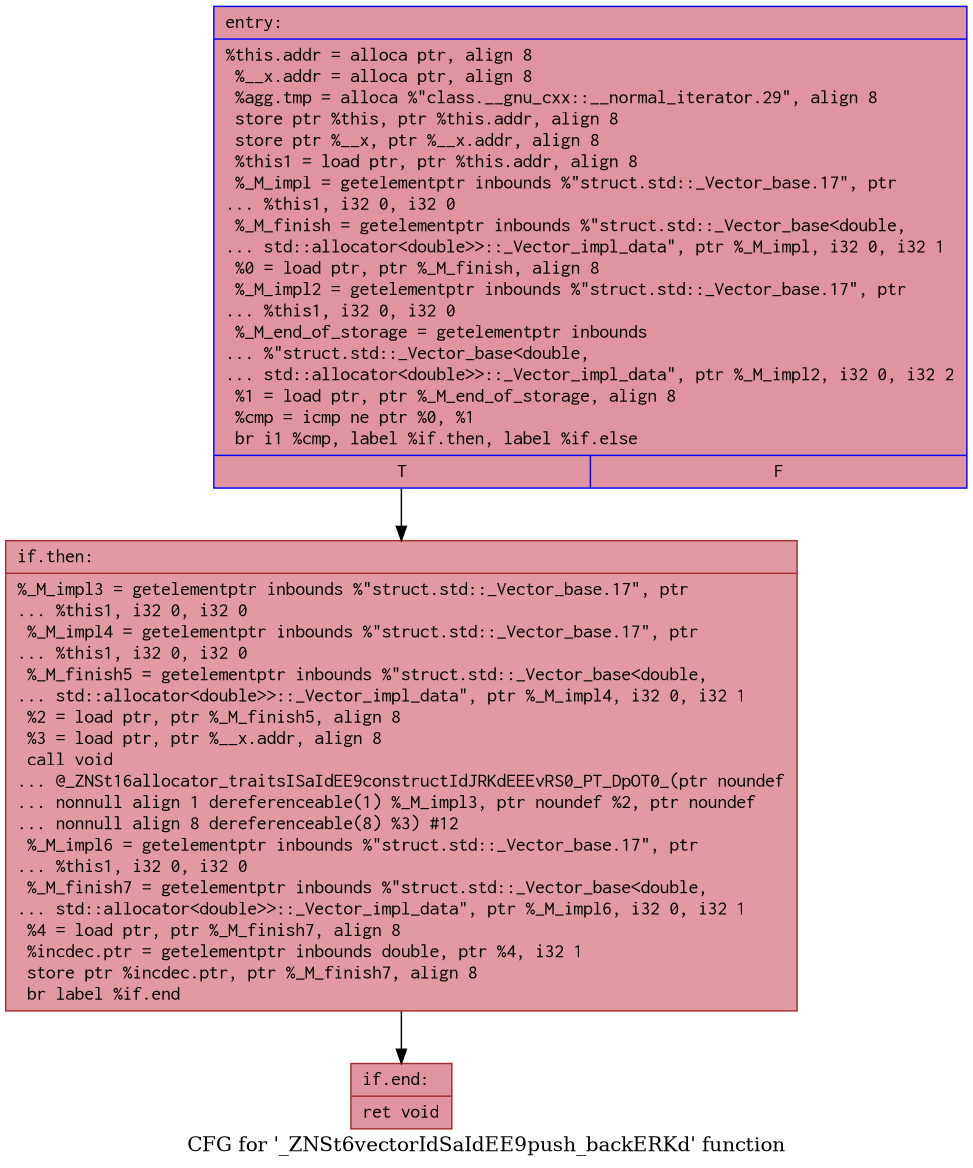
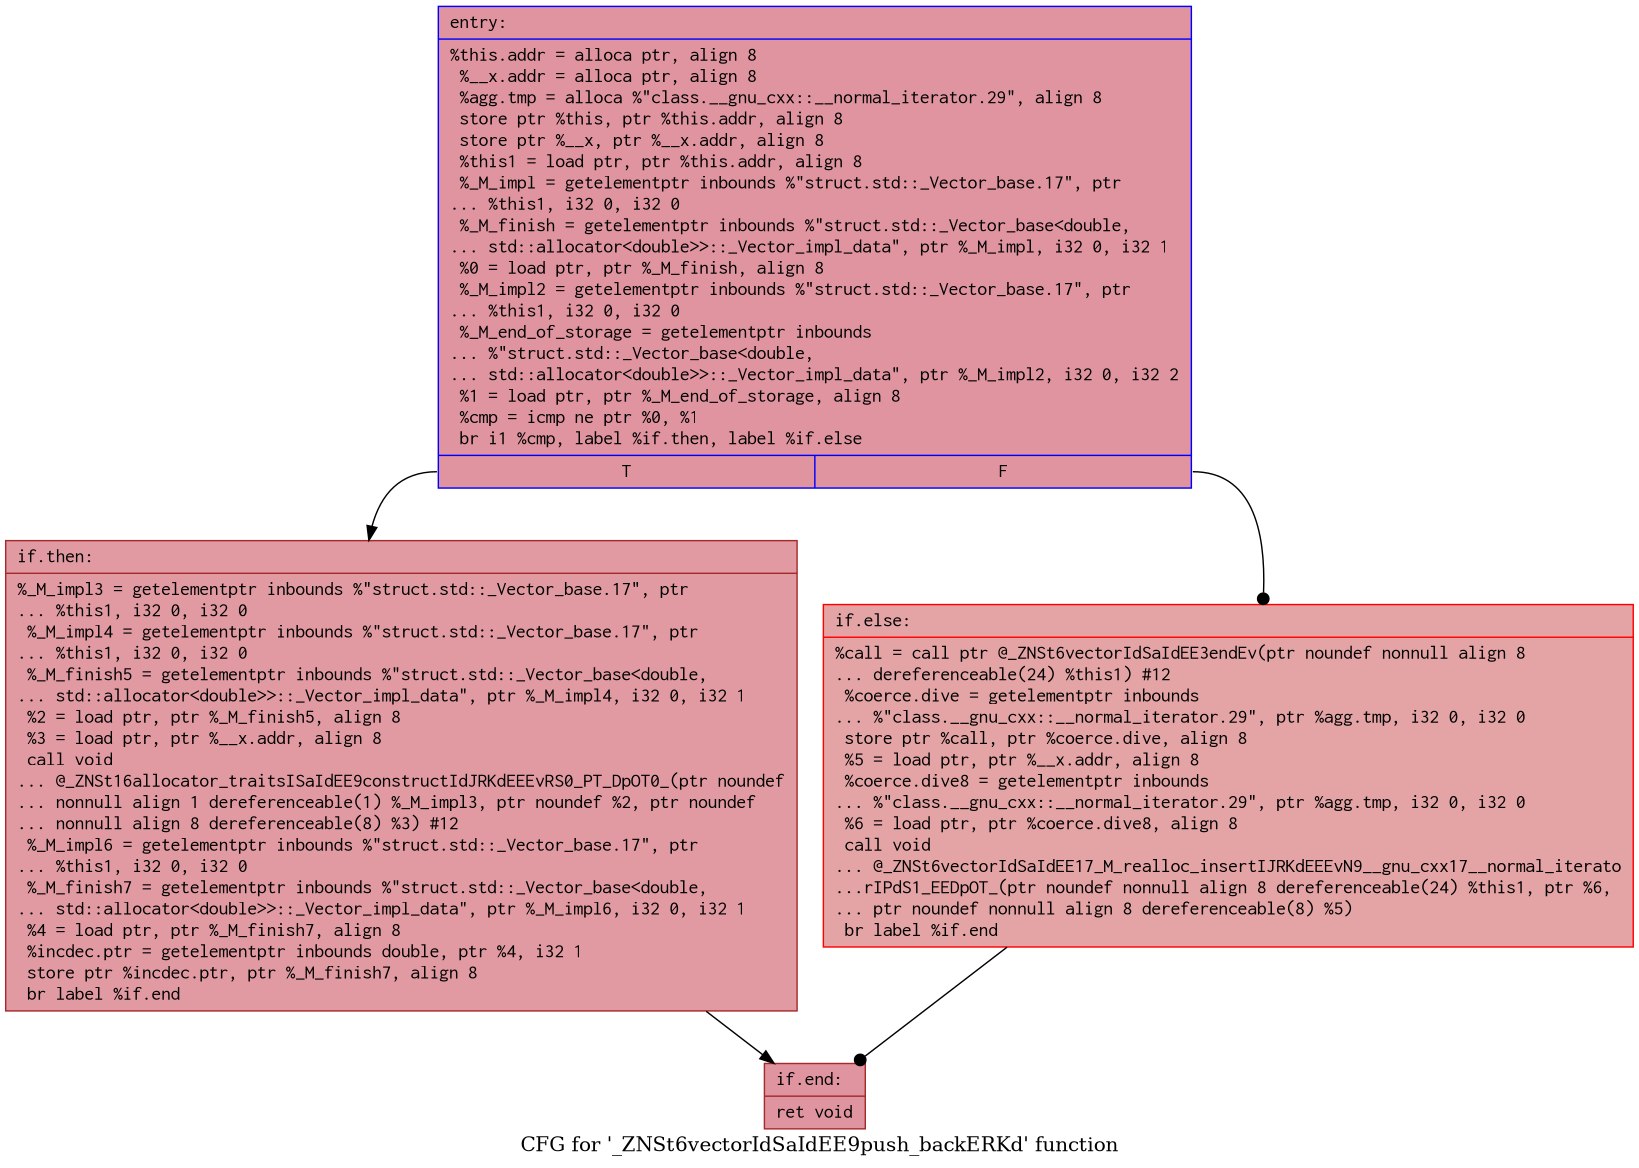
node "if.else:": added
